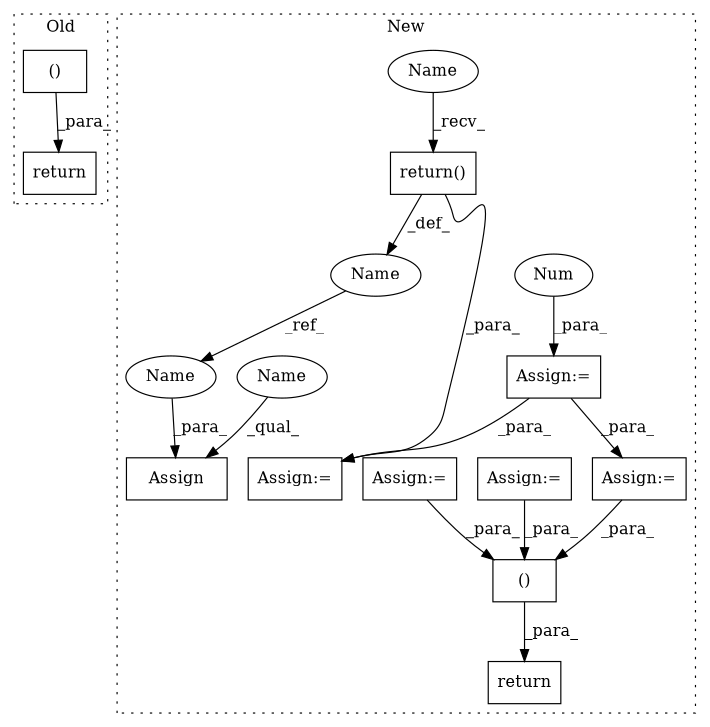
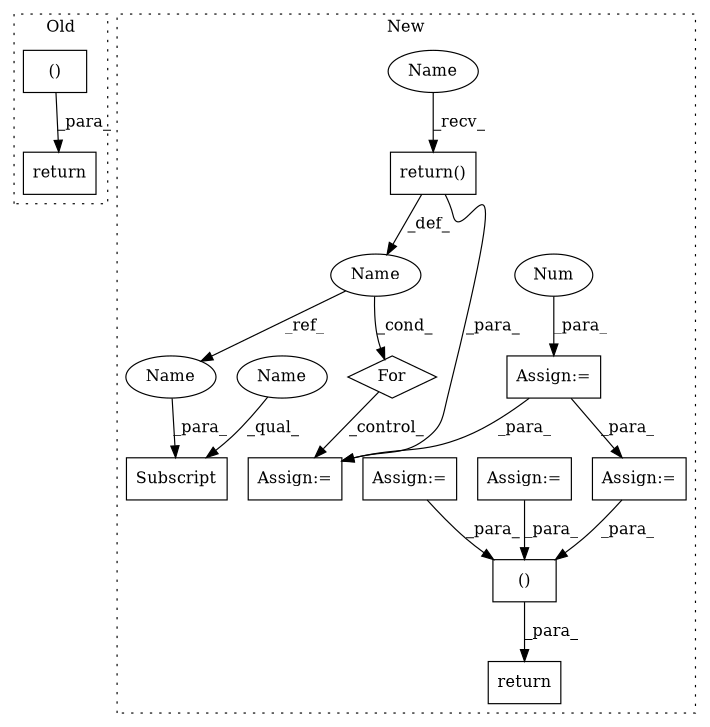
node "For": added
node "Assign": label "Assign" -> "Subscript"
